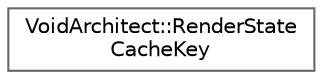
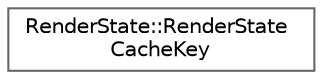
node "VoidArchitect::RenderState CacheKey": label "VoidArchitect::RenderState CacheKey" -> "RenderState::RenderState CacheKey"
